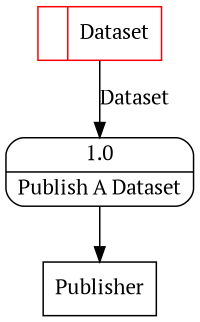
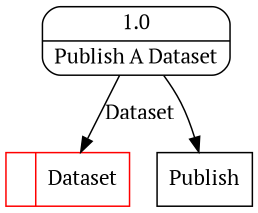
edge "Dataset" -> "1.0": reversed
node "Publisher": label "Publisher" -> "Publish"
